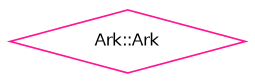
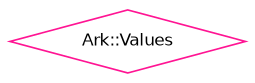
node "Ark::Ark": label "Ark::Ark" -> "Ark::Values"
